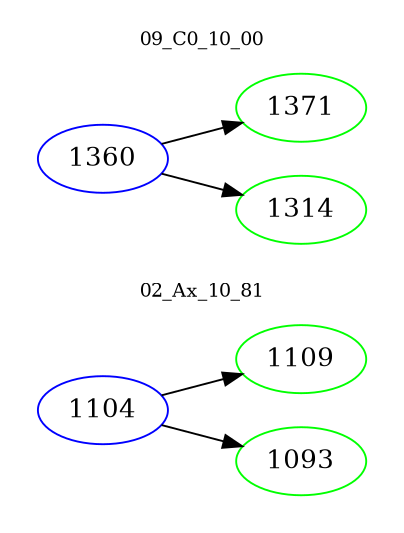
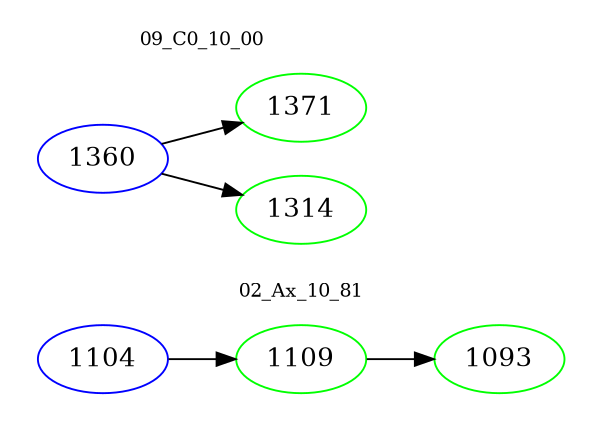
edge "1104" -> "1093": now "1109" -> "1093"
